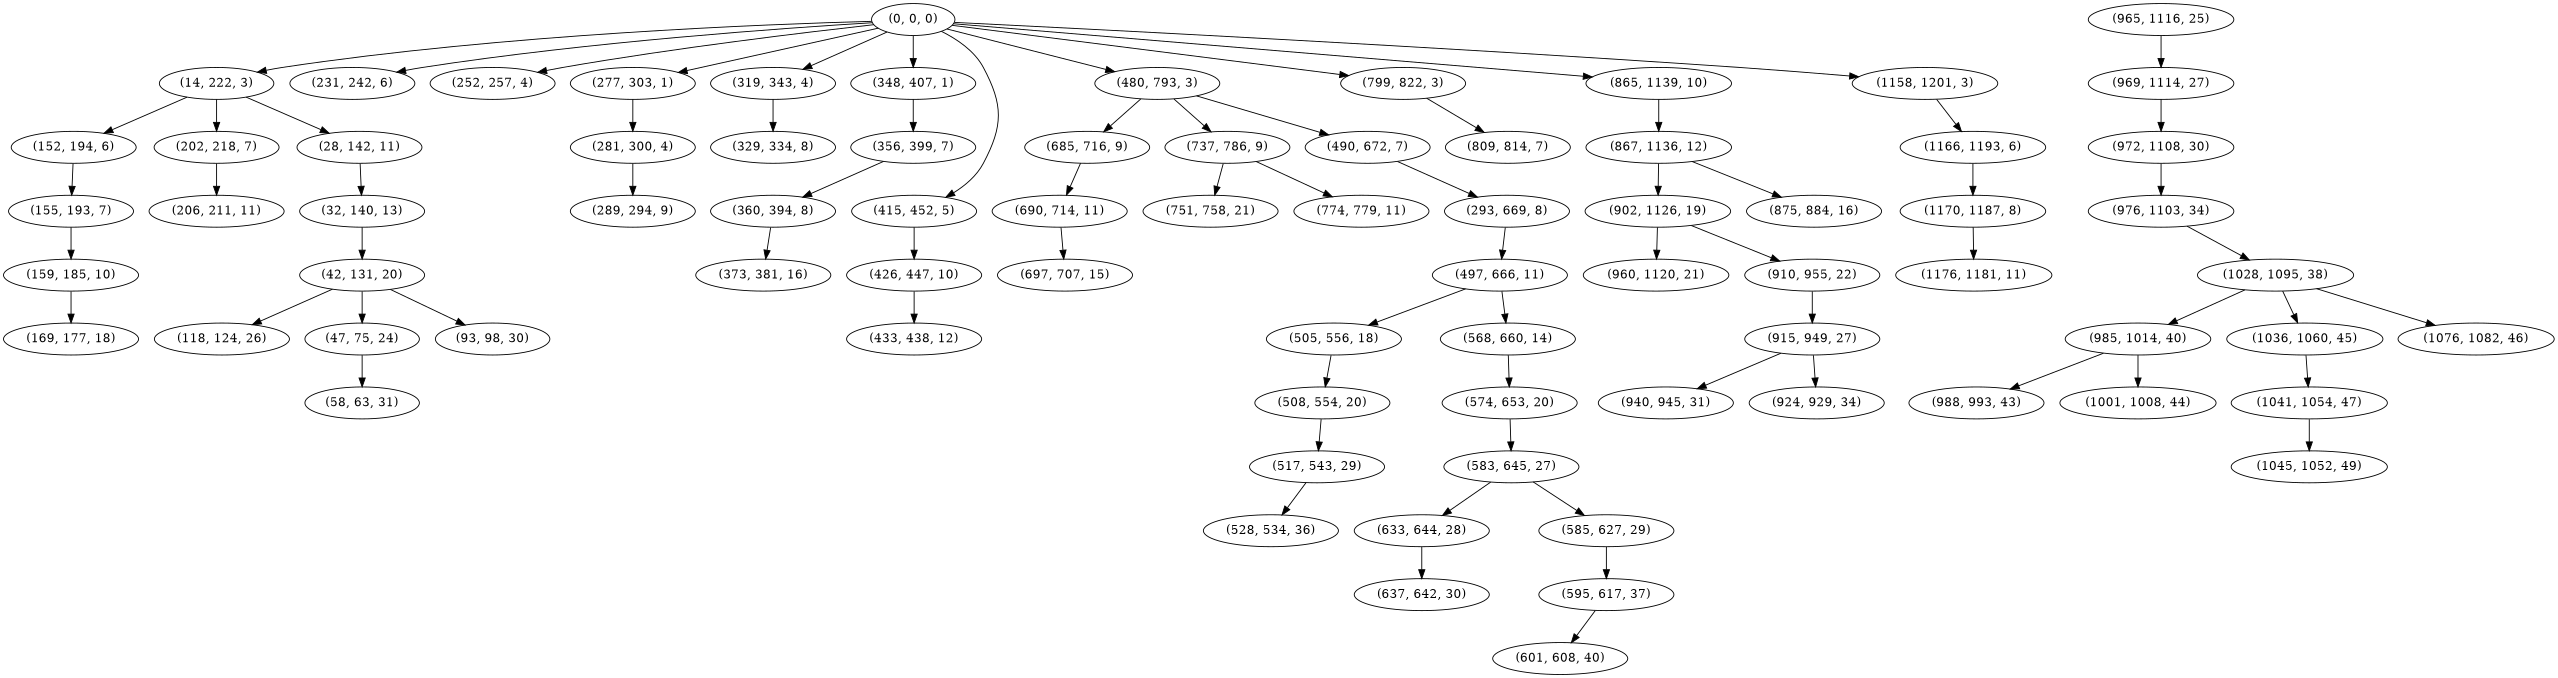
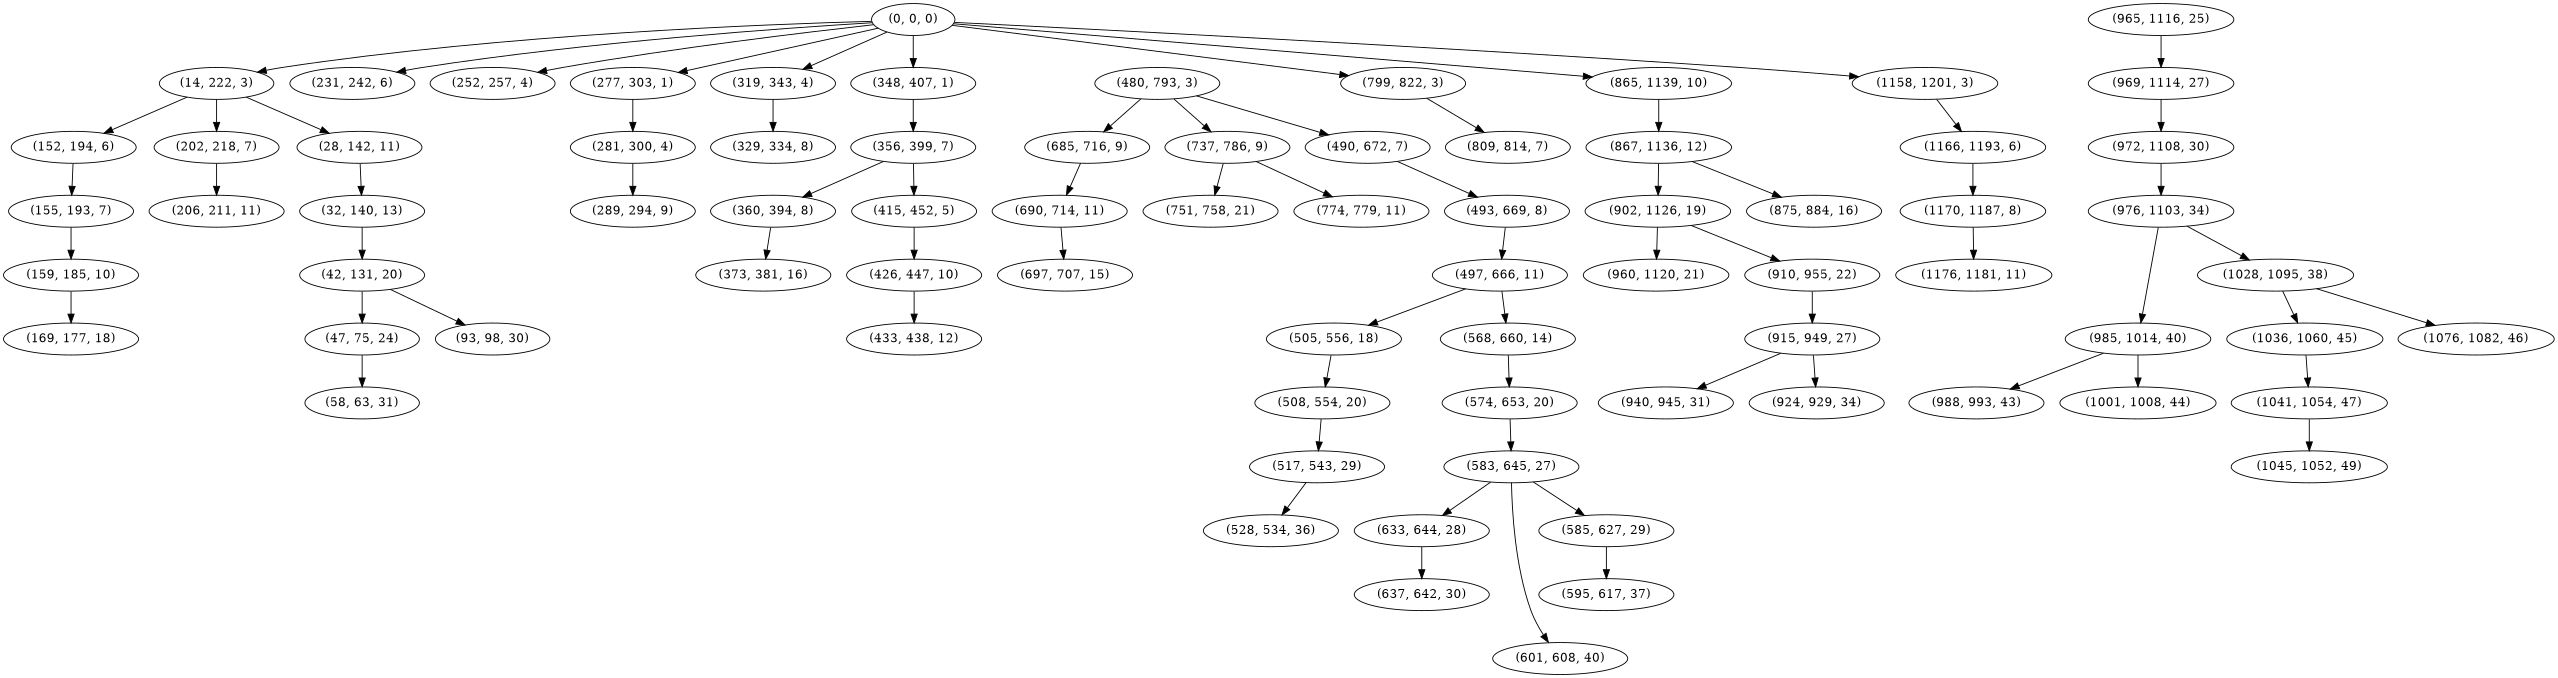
edge "(0, 0, 0)" -> "(480, 793, 3)": removed
edge "(0, 0, 0)" -> "(415, 452, 5)": now "(356, 399, 7)" -> "(415, 452, 5)"
node "(293, 669, 8)": label "(293, 669, 8)" -> "(493, 669, 8)"
edge "(1028, 1095, 38)" -> "(985, 1014, 40)": now "(976, 1103, 34)" -> "(985, 1014, 40)"
node "(118, 124, 26)": removed
edge "(595, 617, 37)" -> "(601, 608, 40)": now "(583, 645, 27)" -> "(601, 608, 40)"
